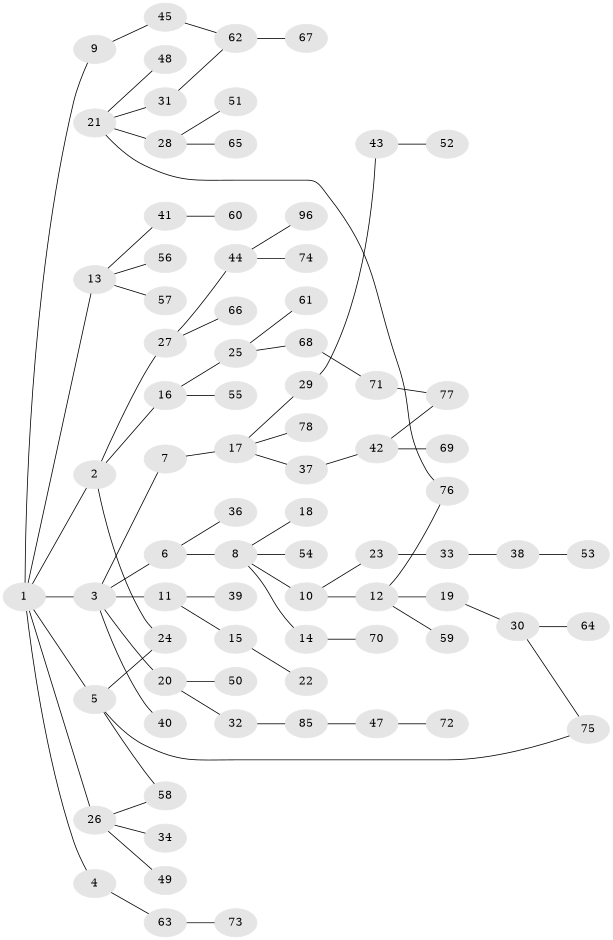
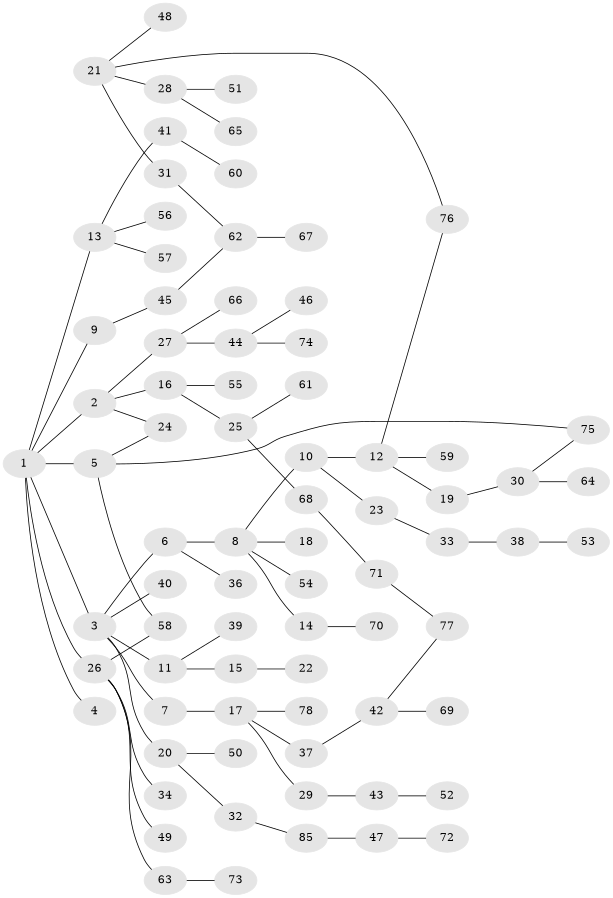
node "96": label "96" -> "46"
edge "4" -- "63": now "26" -- "63"
